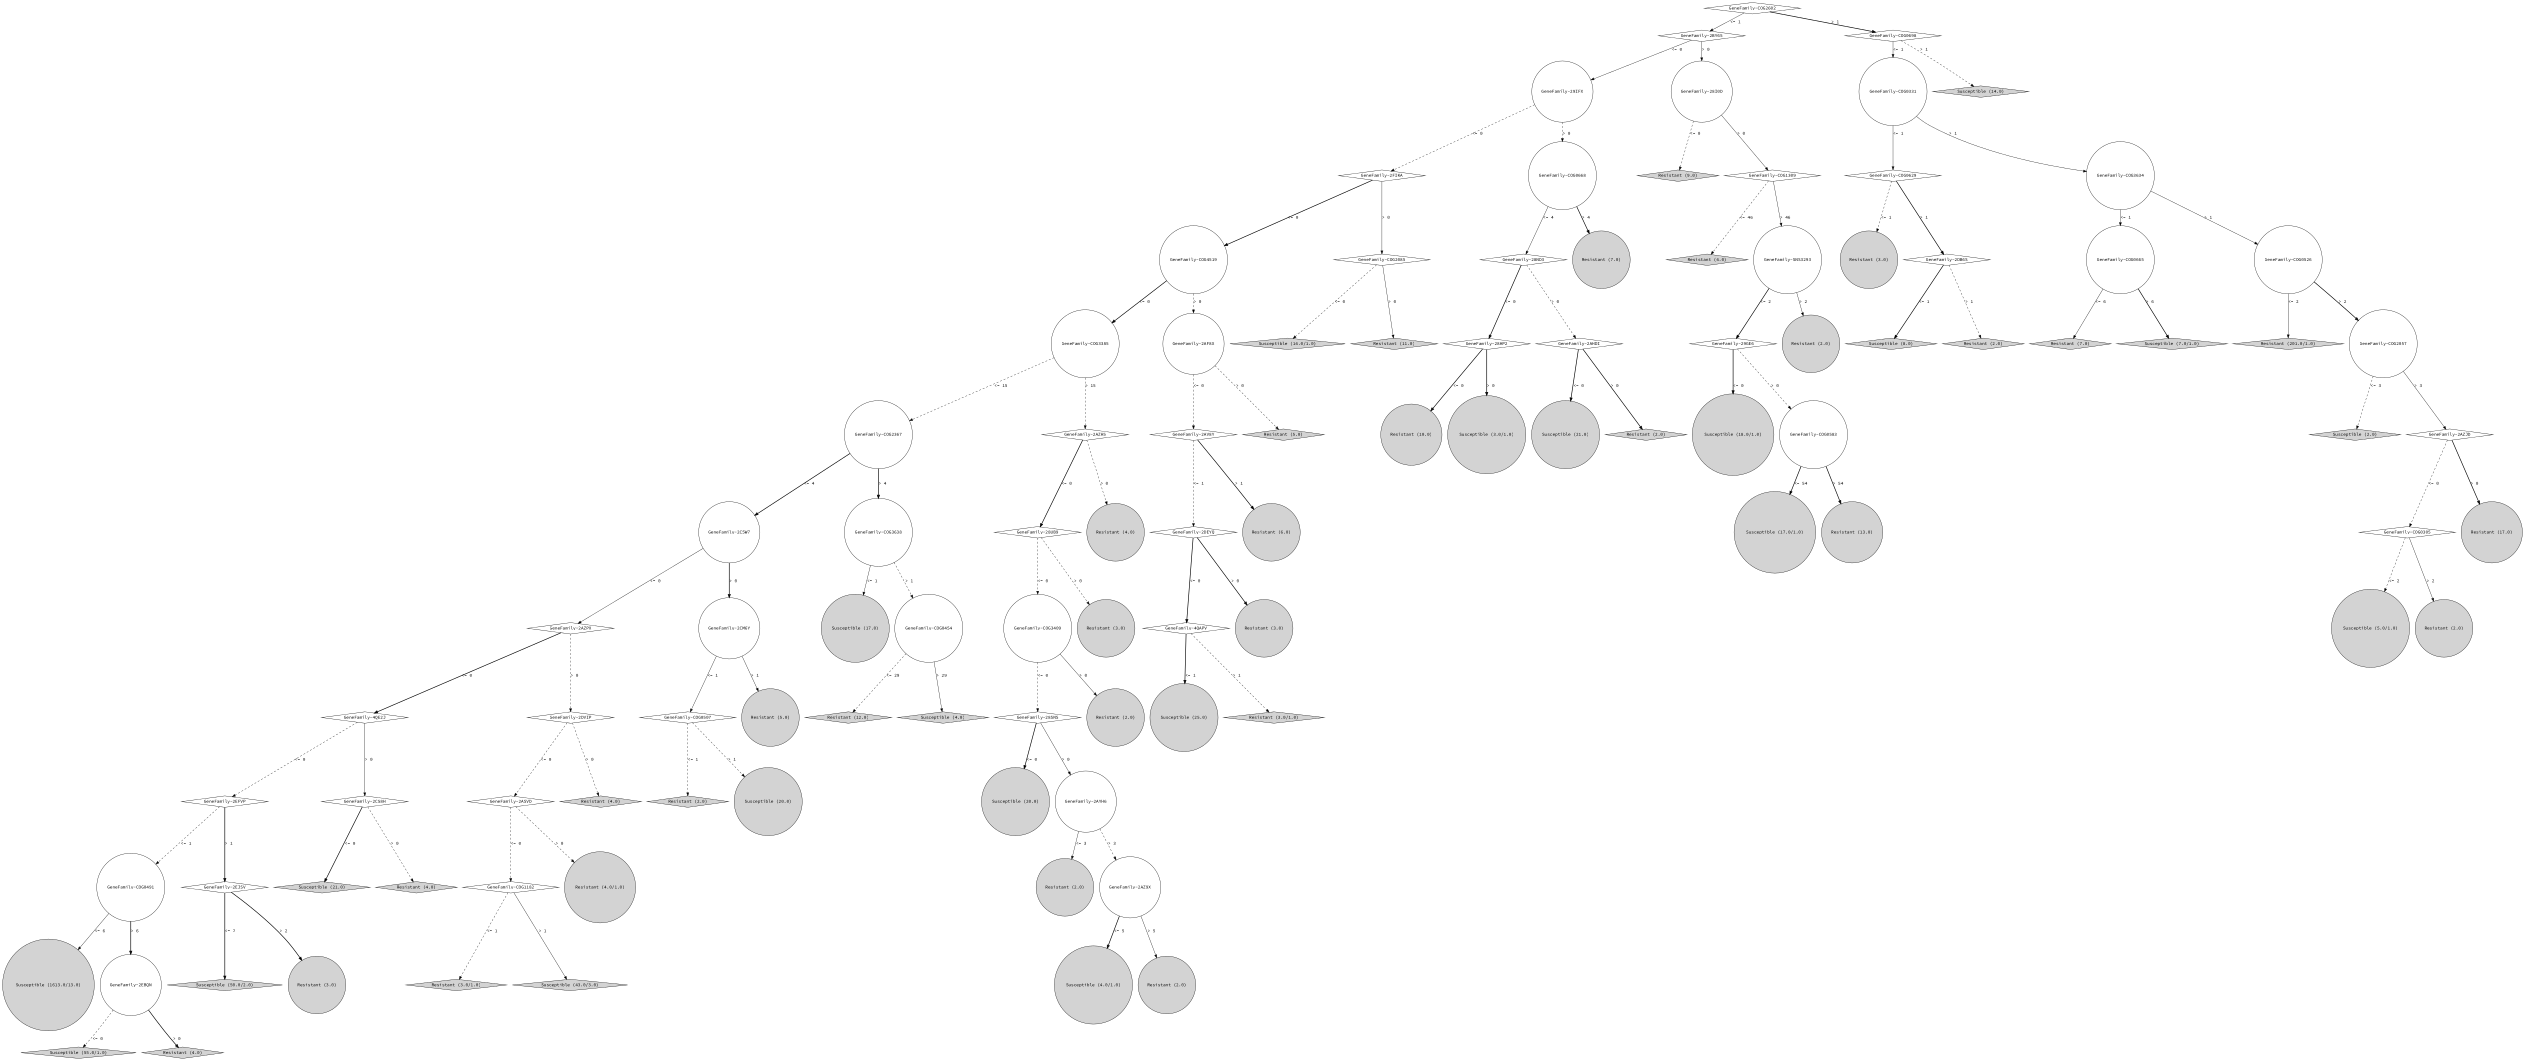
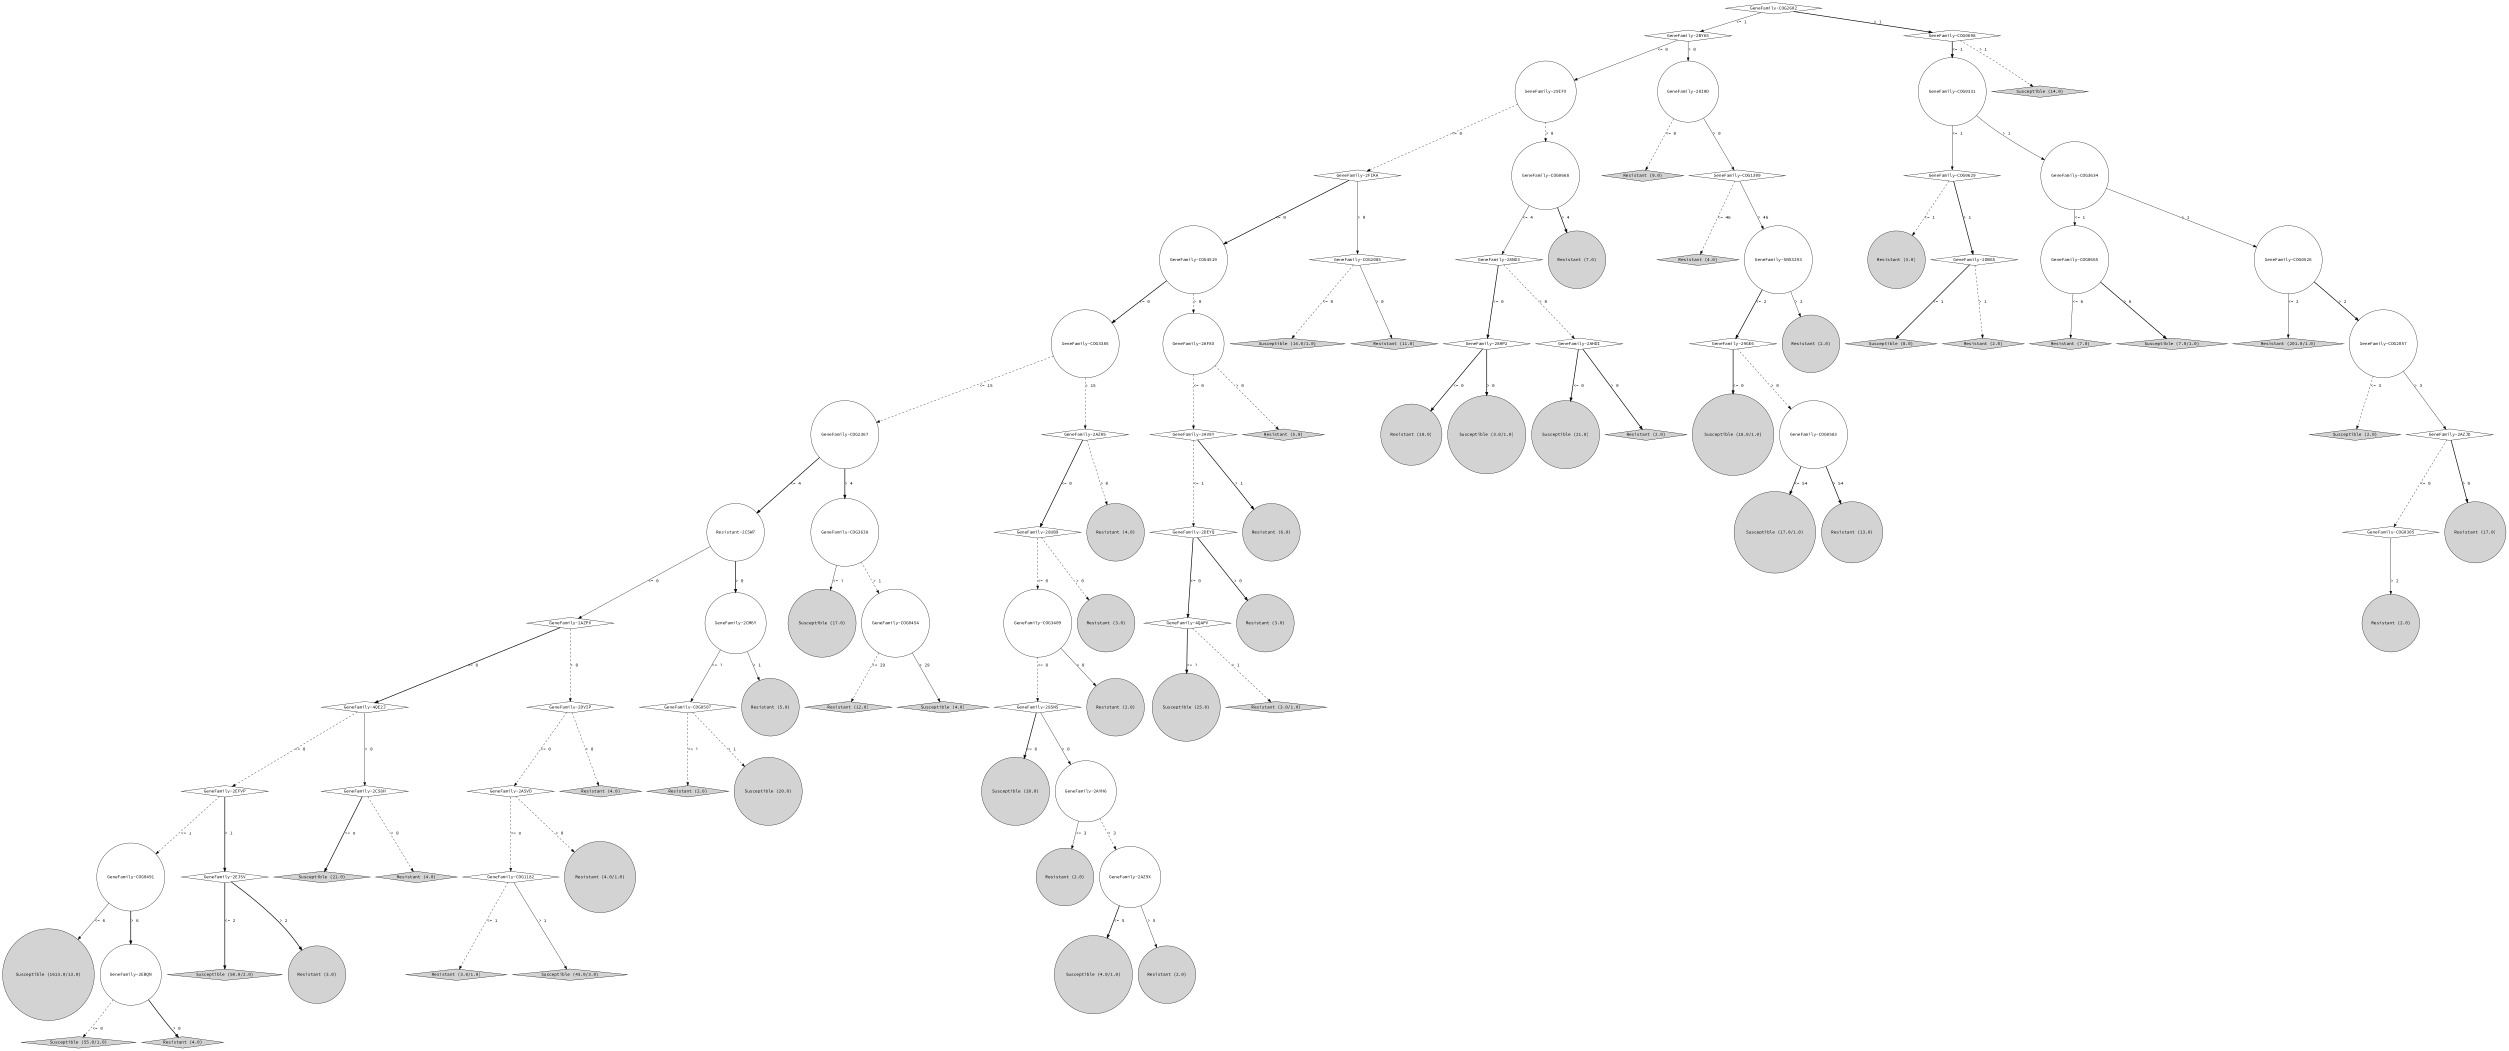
edge "GeneFamily-COG0698" -> "GeneFamily-COG0331": style solid -> bold
node "GeneFamily-2C5W7": label "GeneFamily-2C5W7" -> "Resistant-2C5W7"
node "Susceptible (5.0/1.0)": removed
